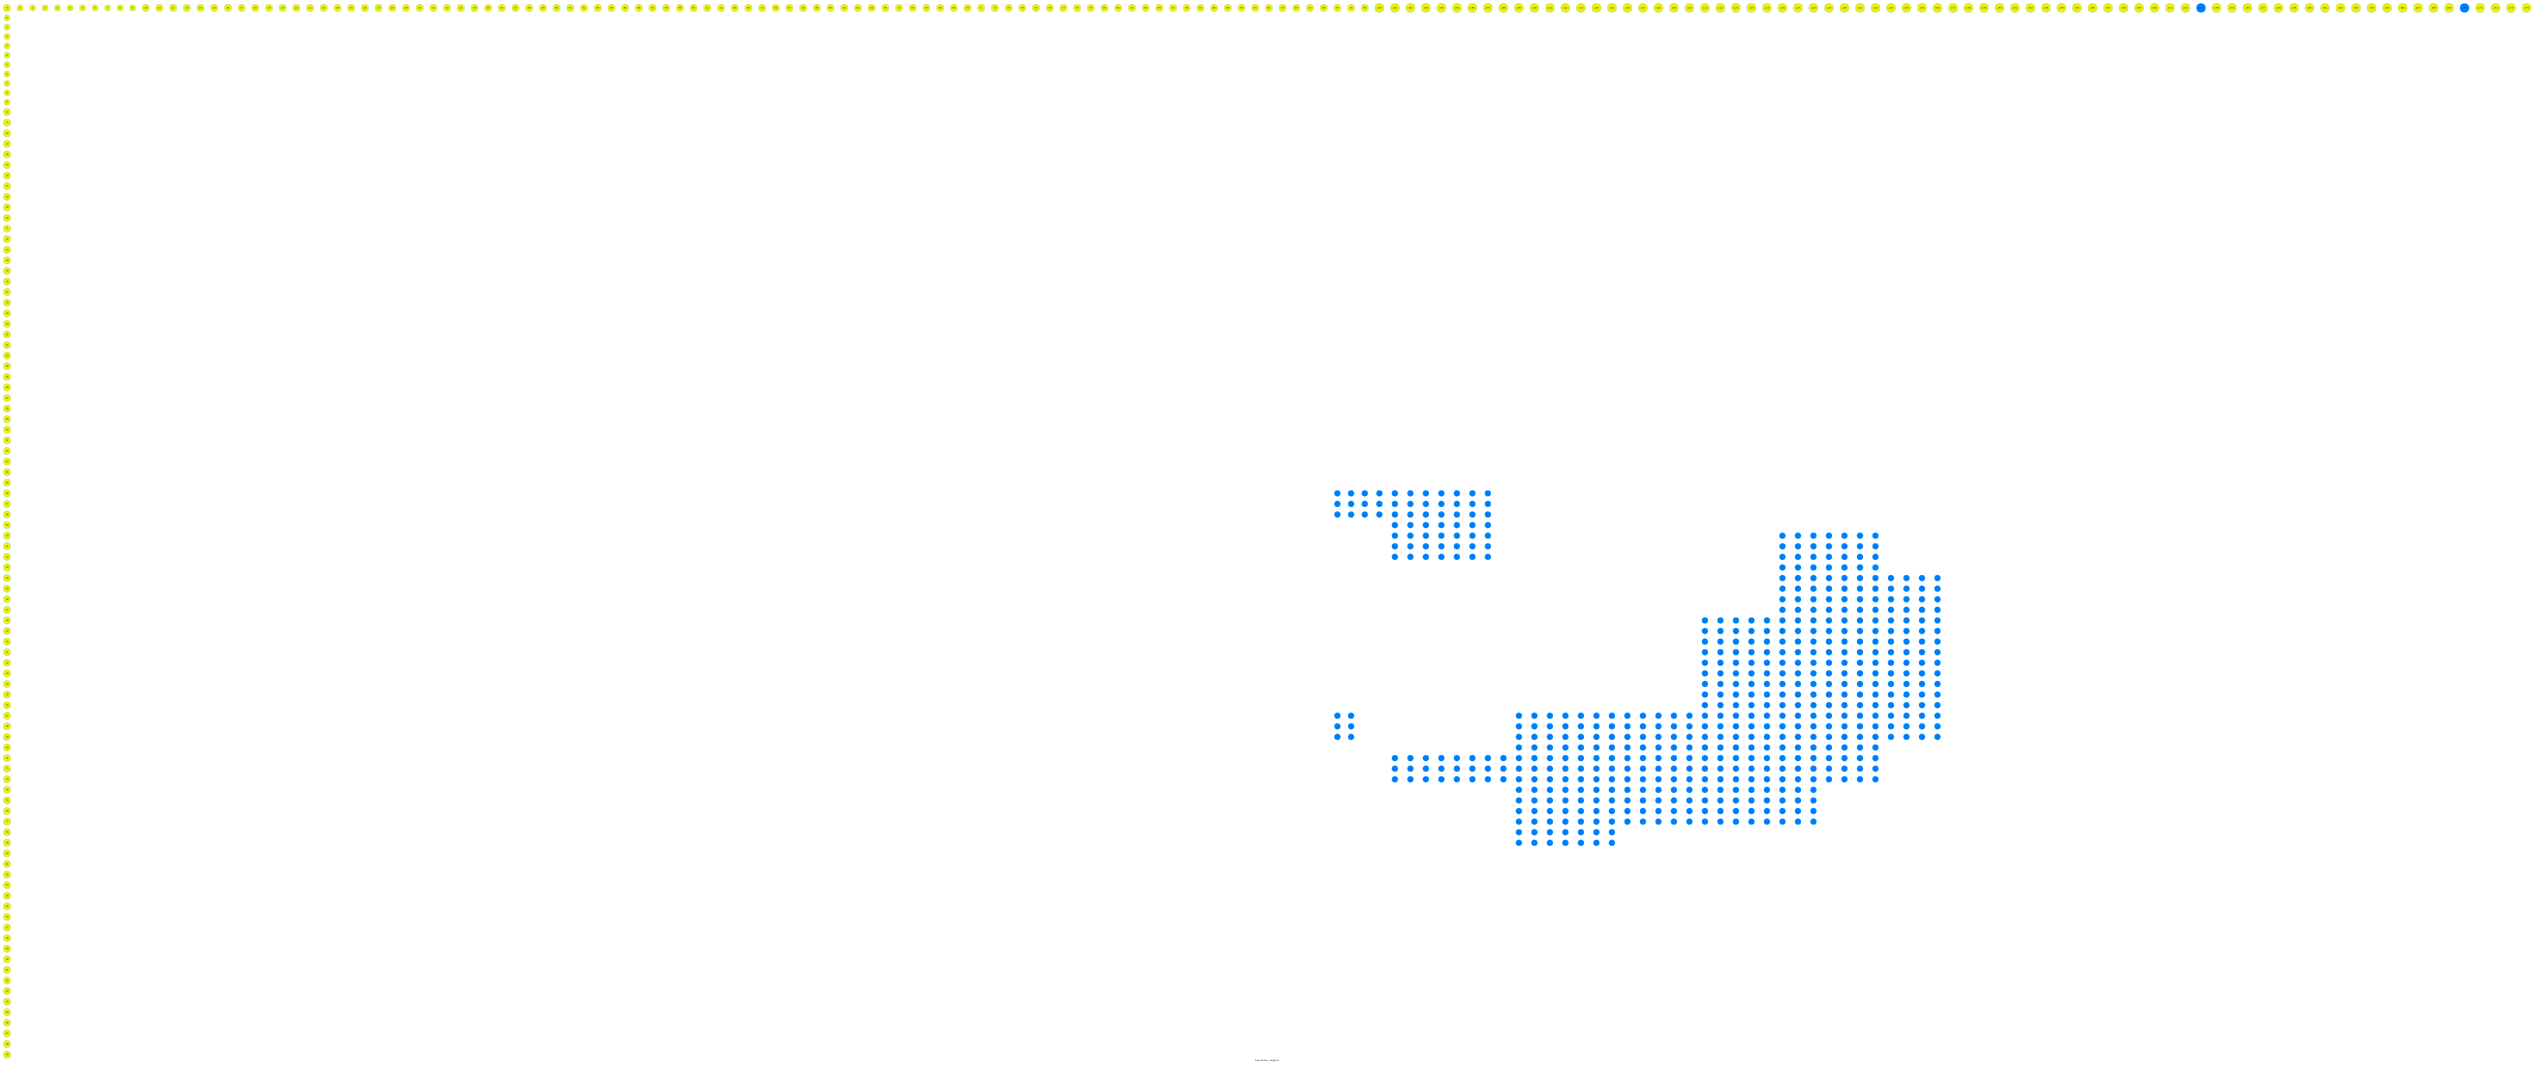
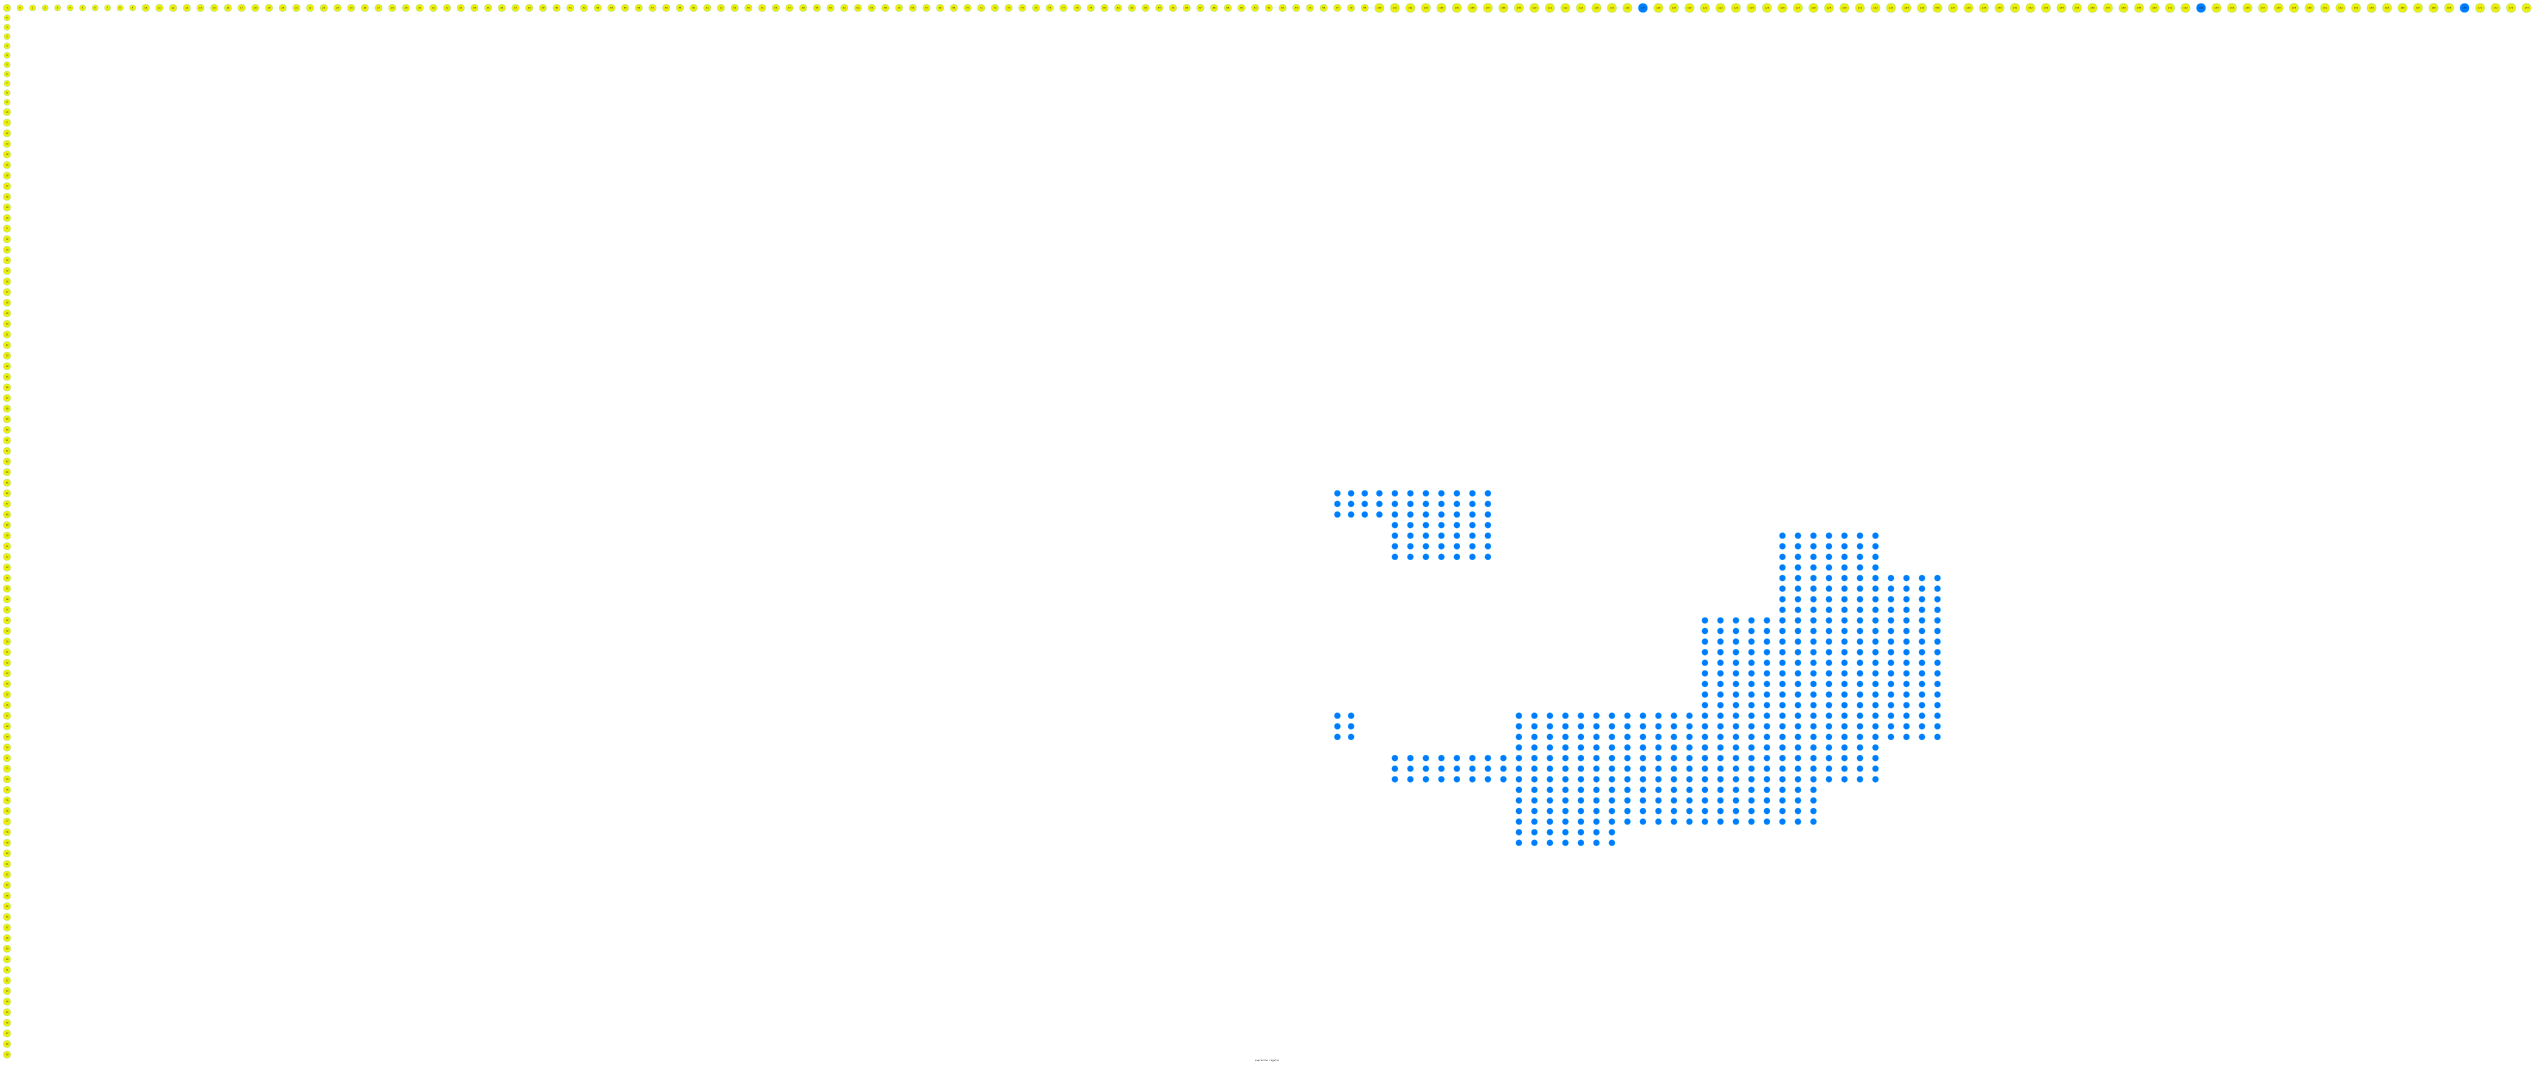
node "117": fillcolor #eeeee -> #007dff
